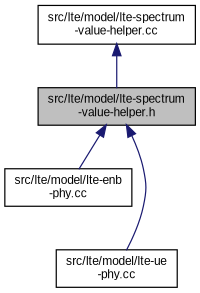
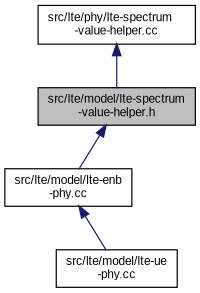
node "src/lte/model/lte-spectrum -value-helper.cc": label "src/lte/model/lte-spectrum -value-helper.cc" -> "src/lte/phy/lte-spectrum -value-helper.cc"
edge "src/lte/model/lte-ue -phy.cc" -> "src/lte/model/lte-spectrum -value-helper.h": now "src/lte/model/lte-ue -phy.cc" -> "src/lte/model/lte-enb -phy.cc"
